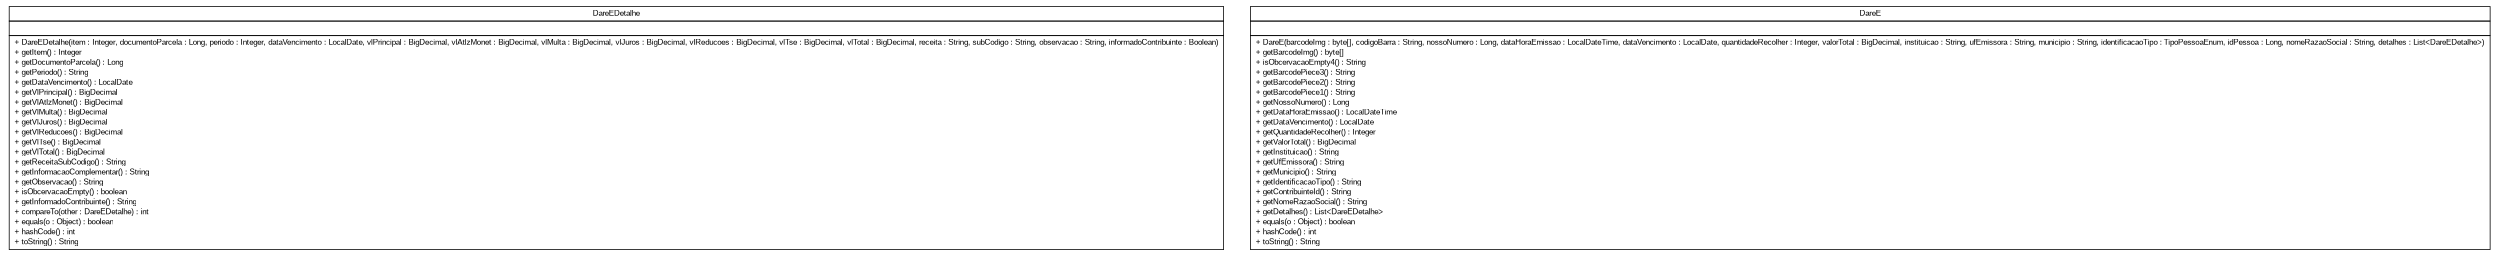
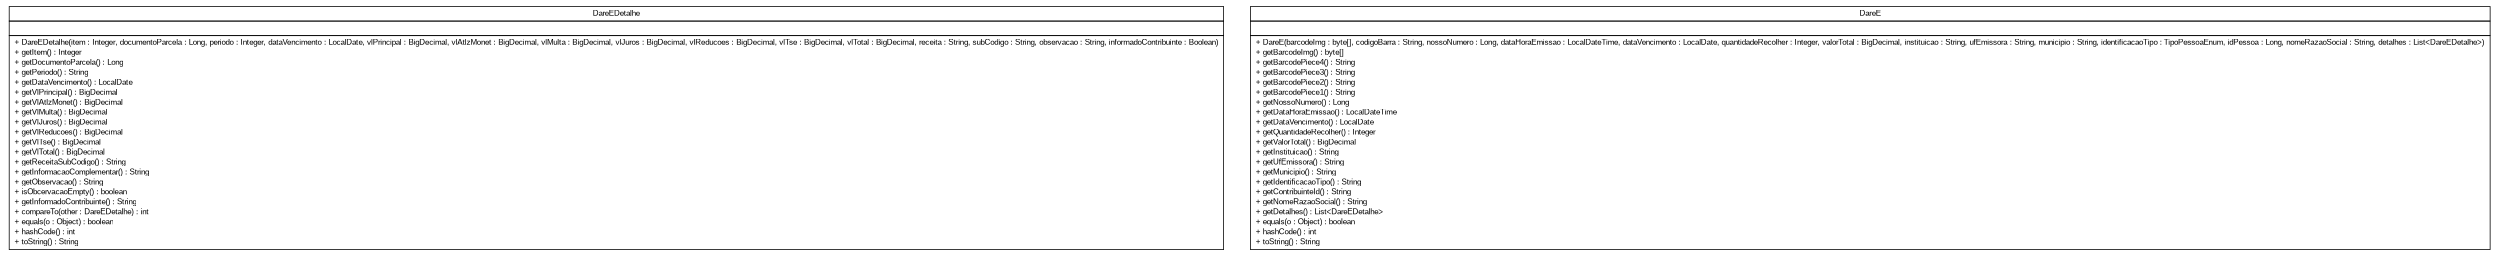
node "DareE": text "+ isObcervacaoEmpty4() : String" -> "+ getBarcodePiece4() : String"
